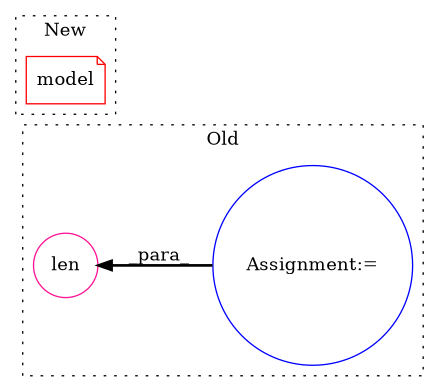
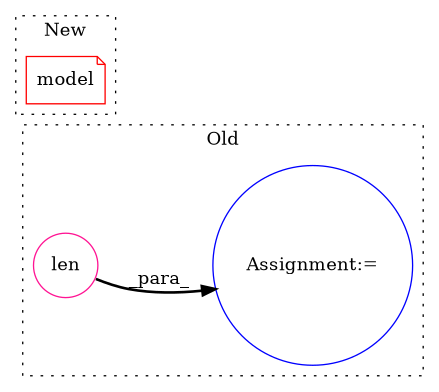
edge "Assignment:=" -> "len": reversed
